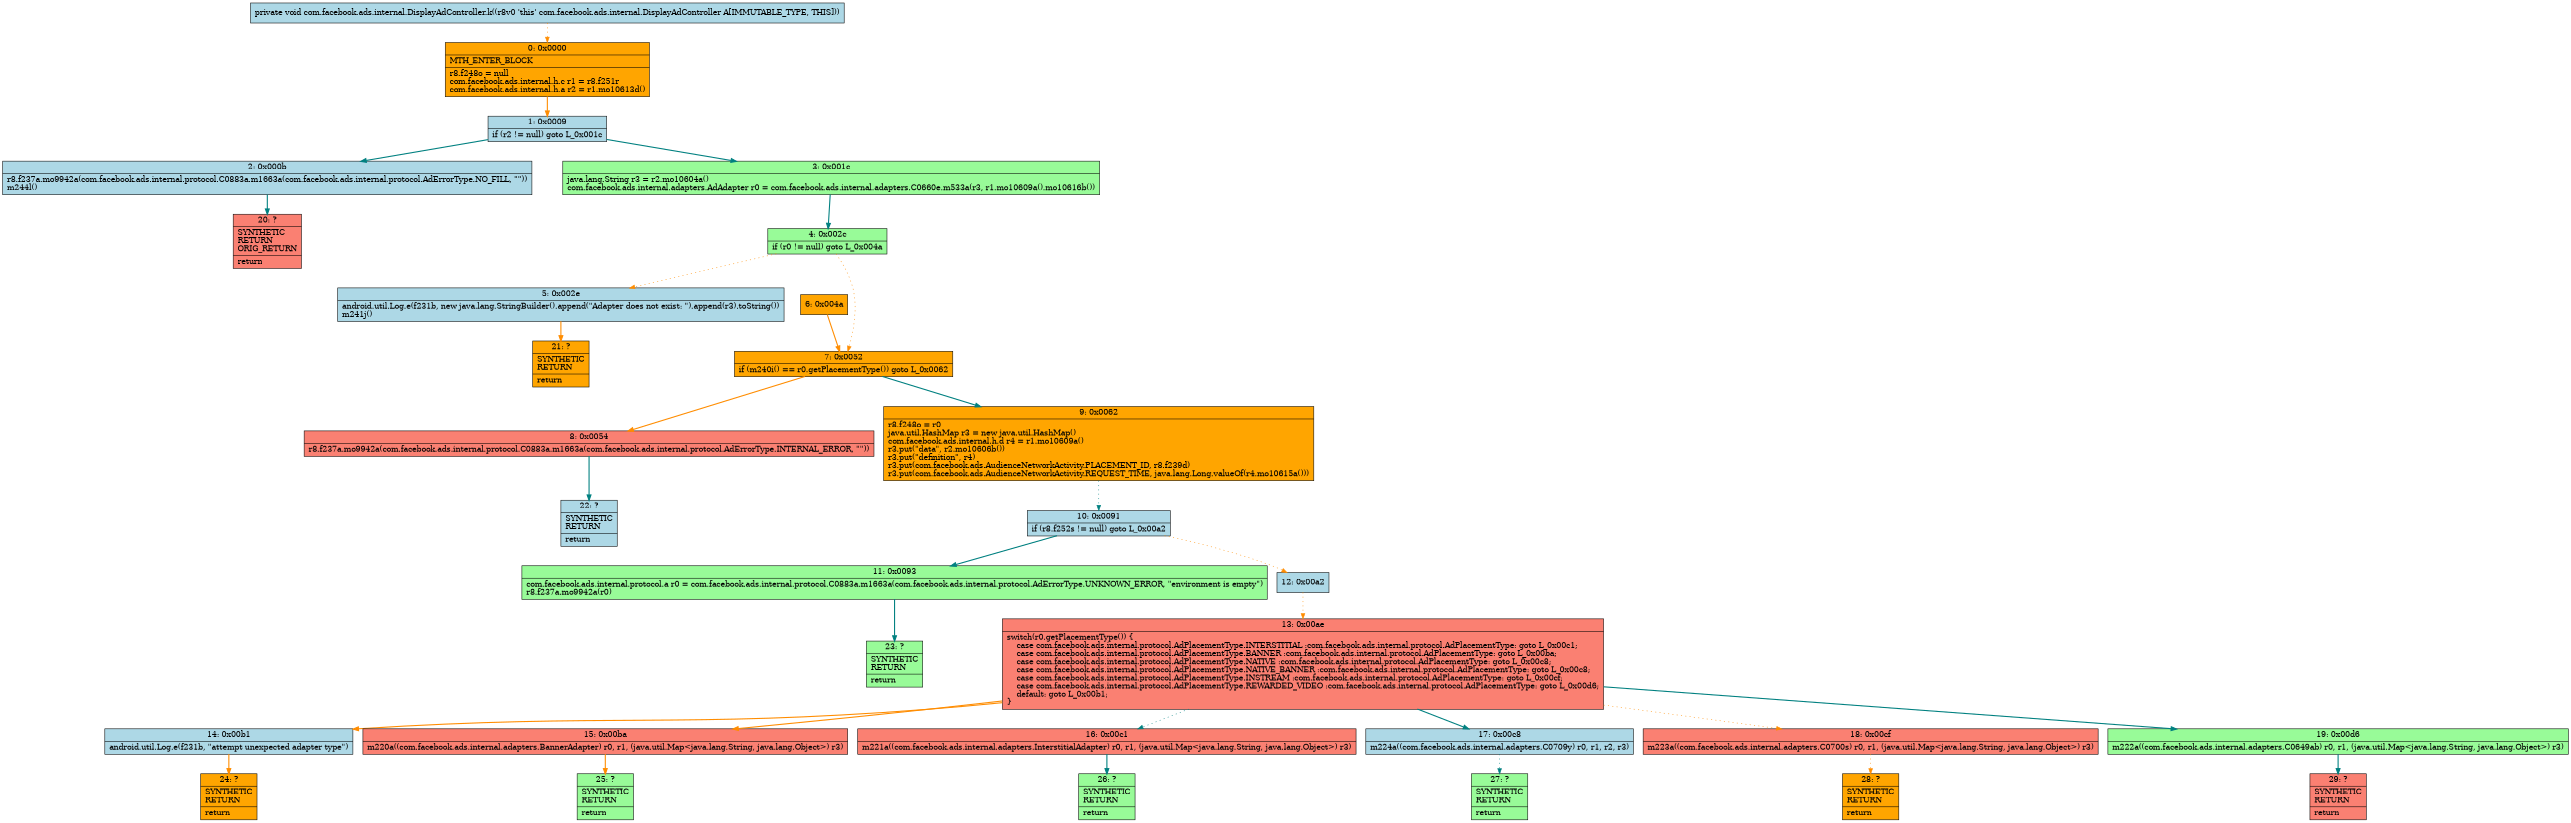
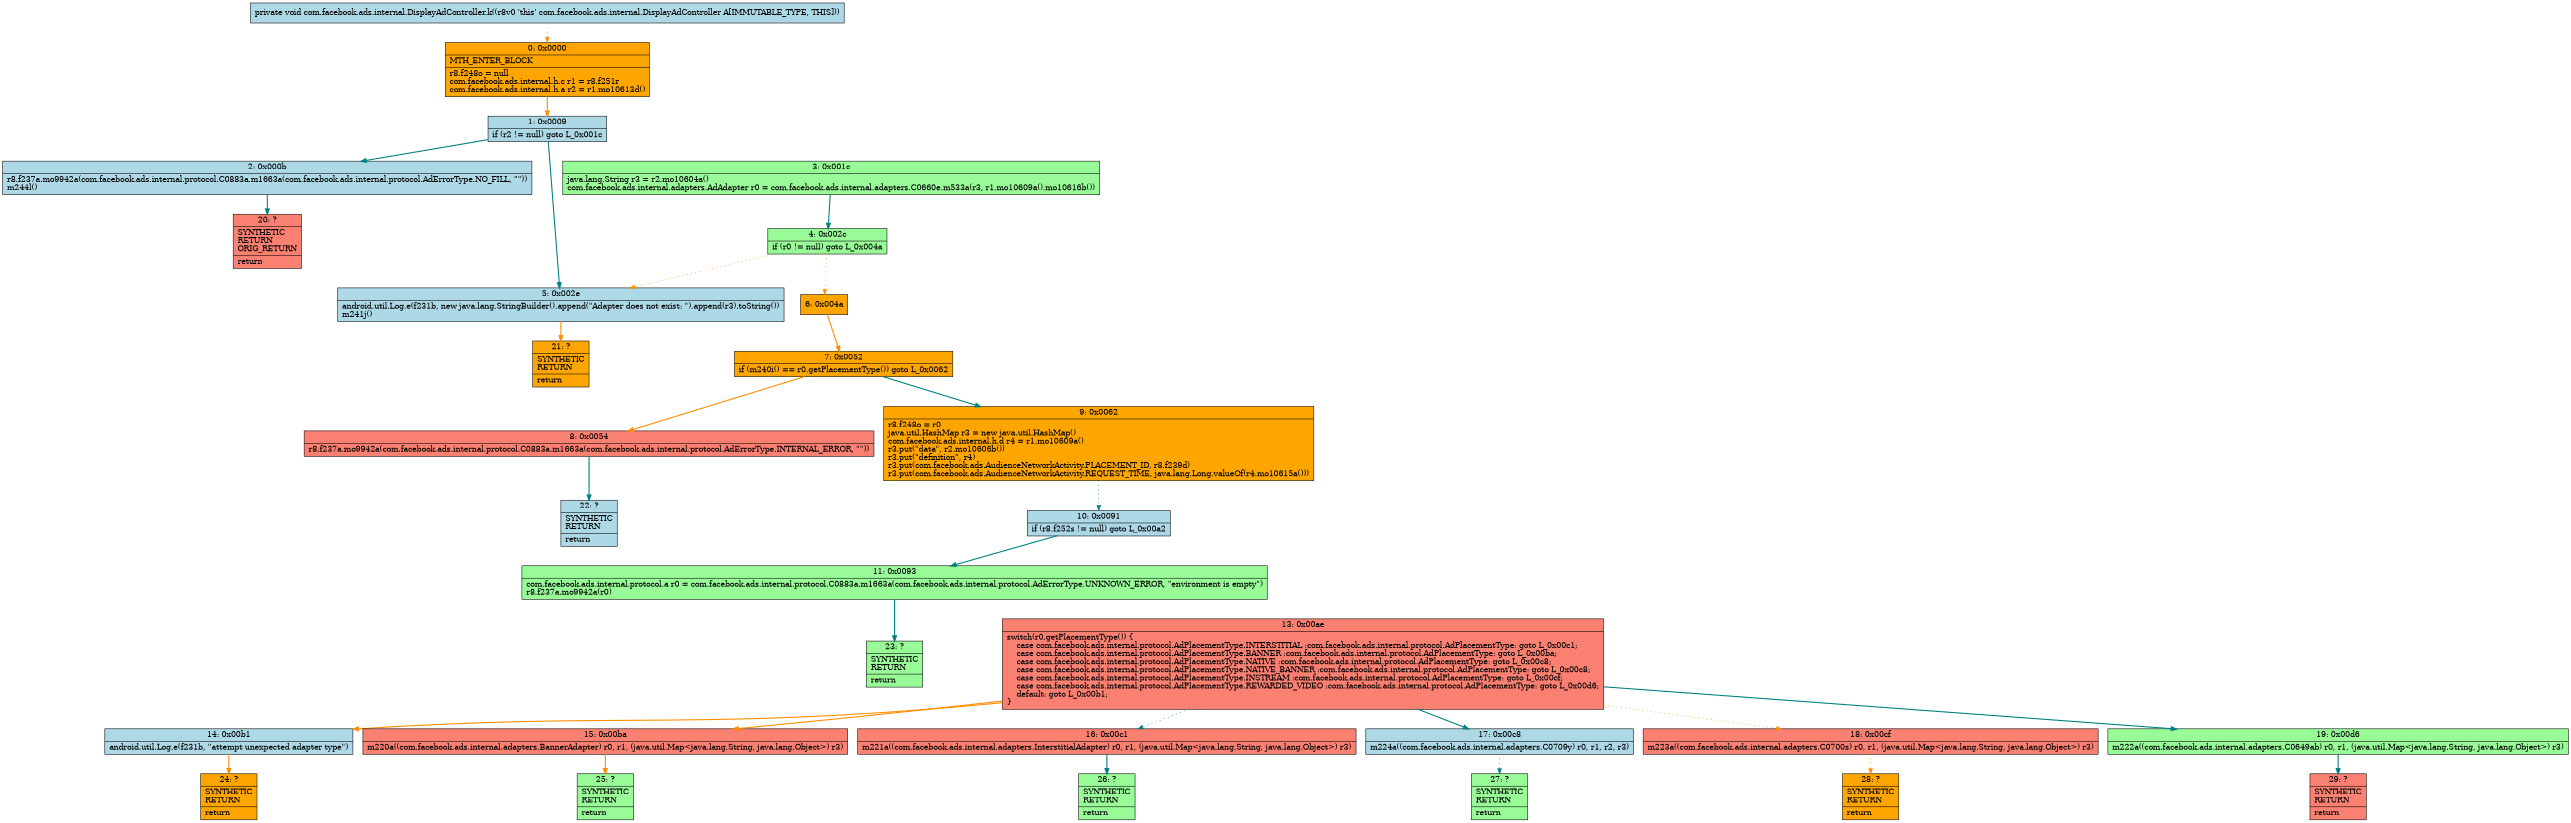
edge "1: 0x0009" -> "3: 0x001c": now "1: 0x0009" -> "5: 0x002e"
edge "4: 0x002c" -> "7: 0x0052": now "4: 0x002c" -> "6: 0x004a"
node "12: 0x00a2": removed
